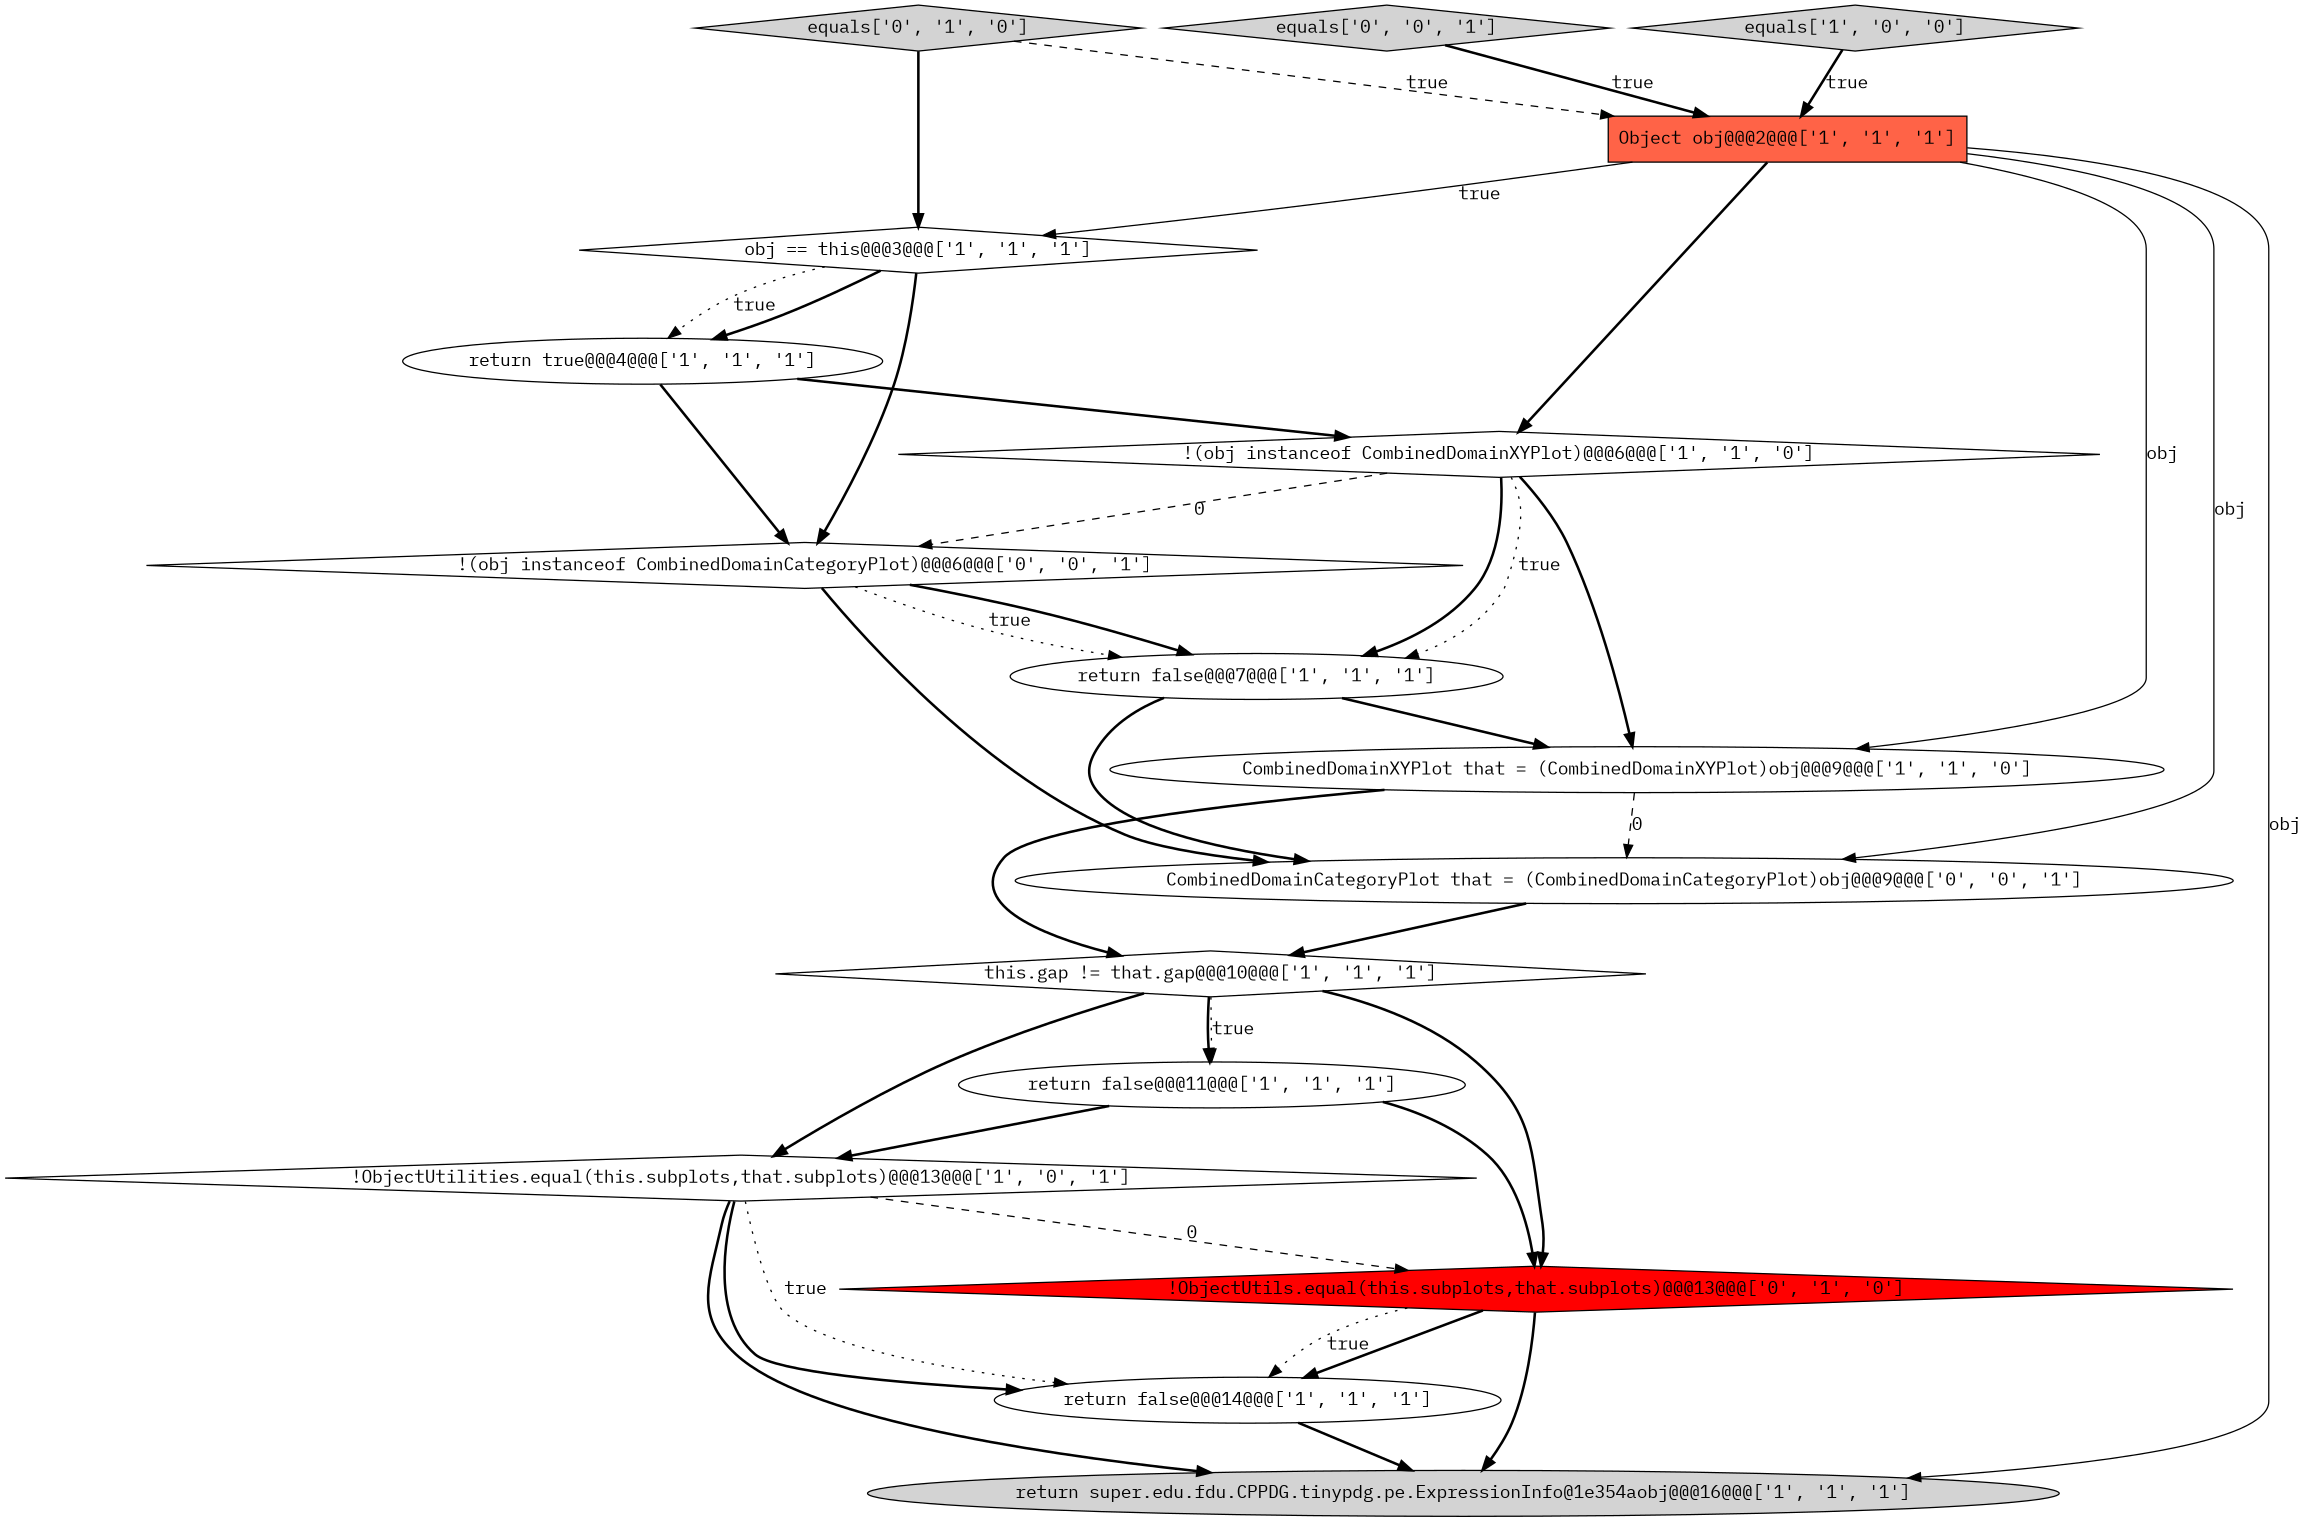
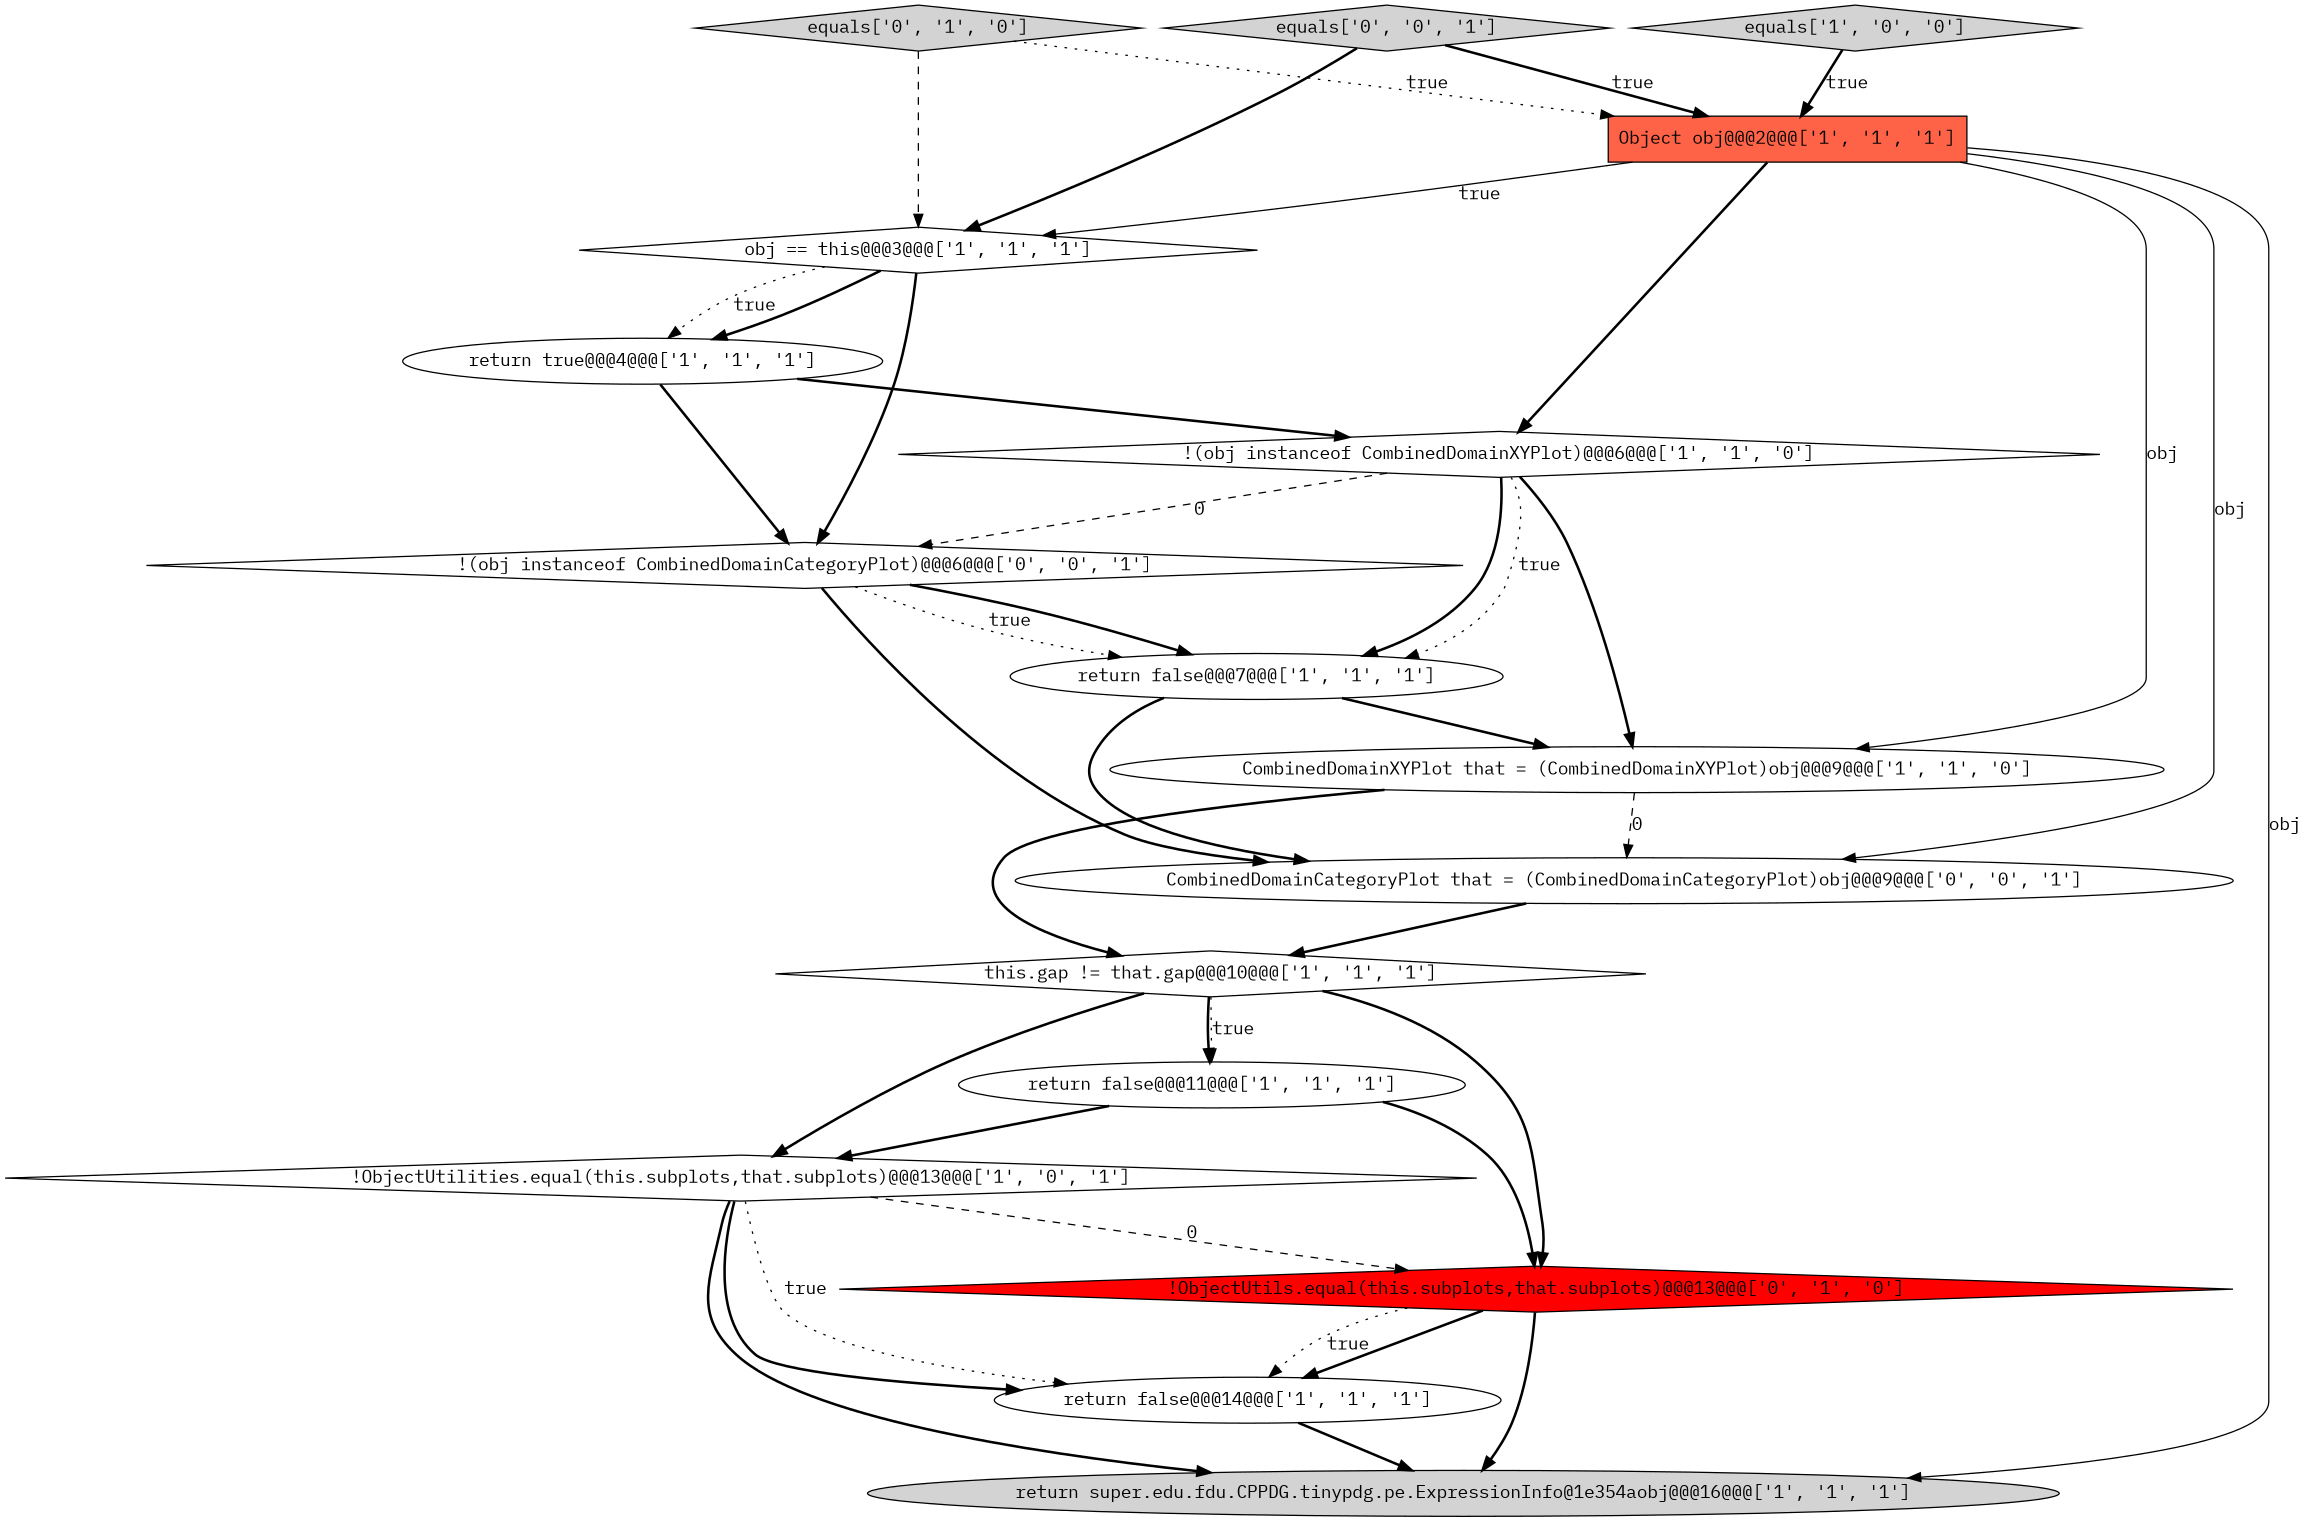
edge "equals['0', '1', '0']" -> "Object obj@@@2@@@['1', '1', '1']": style dashed -> dotted
edge "equals['0', '1', '0']" -> "obj == this@@@3@@@['1', '1', '1']": style bold -> dashed
edge "equals['0', '0', '1']" -> "obj == this@@@3@@@['1', '1', '1']": added
